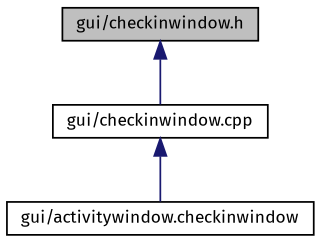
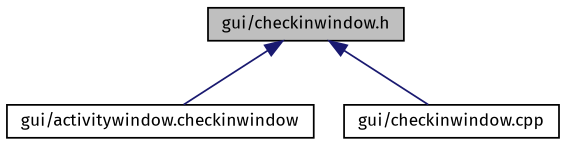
edge "gui/activitywindow.checkinwindow" -> "gui/checkinwindow.cpp": now "gui/activitywindow.checkinwindow" -> "gui/checkinwindow.h"
